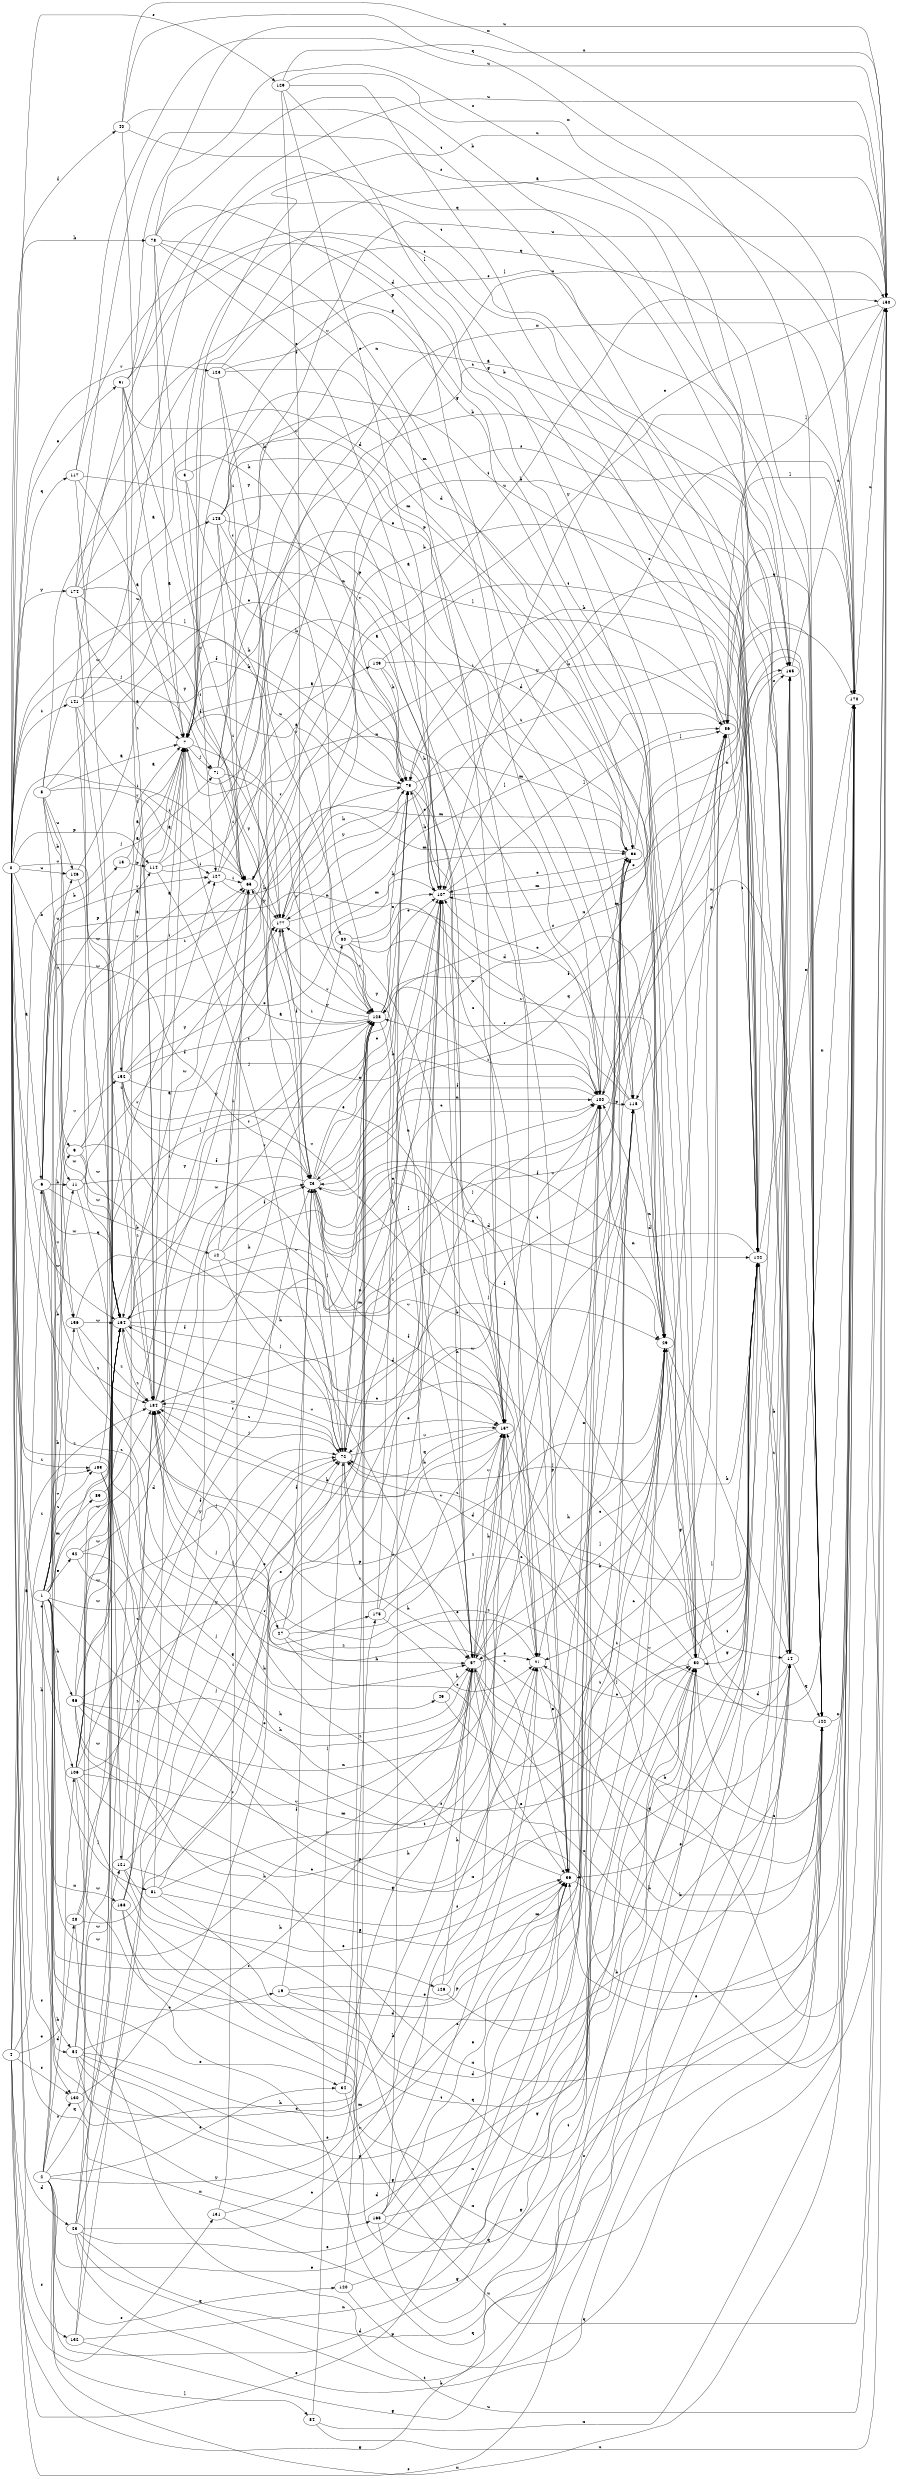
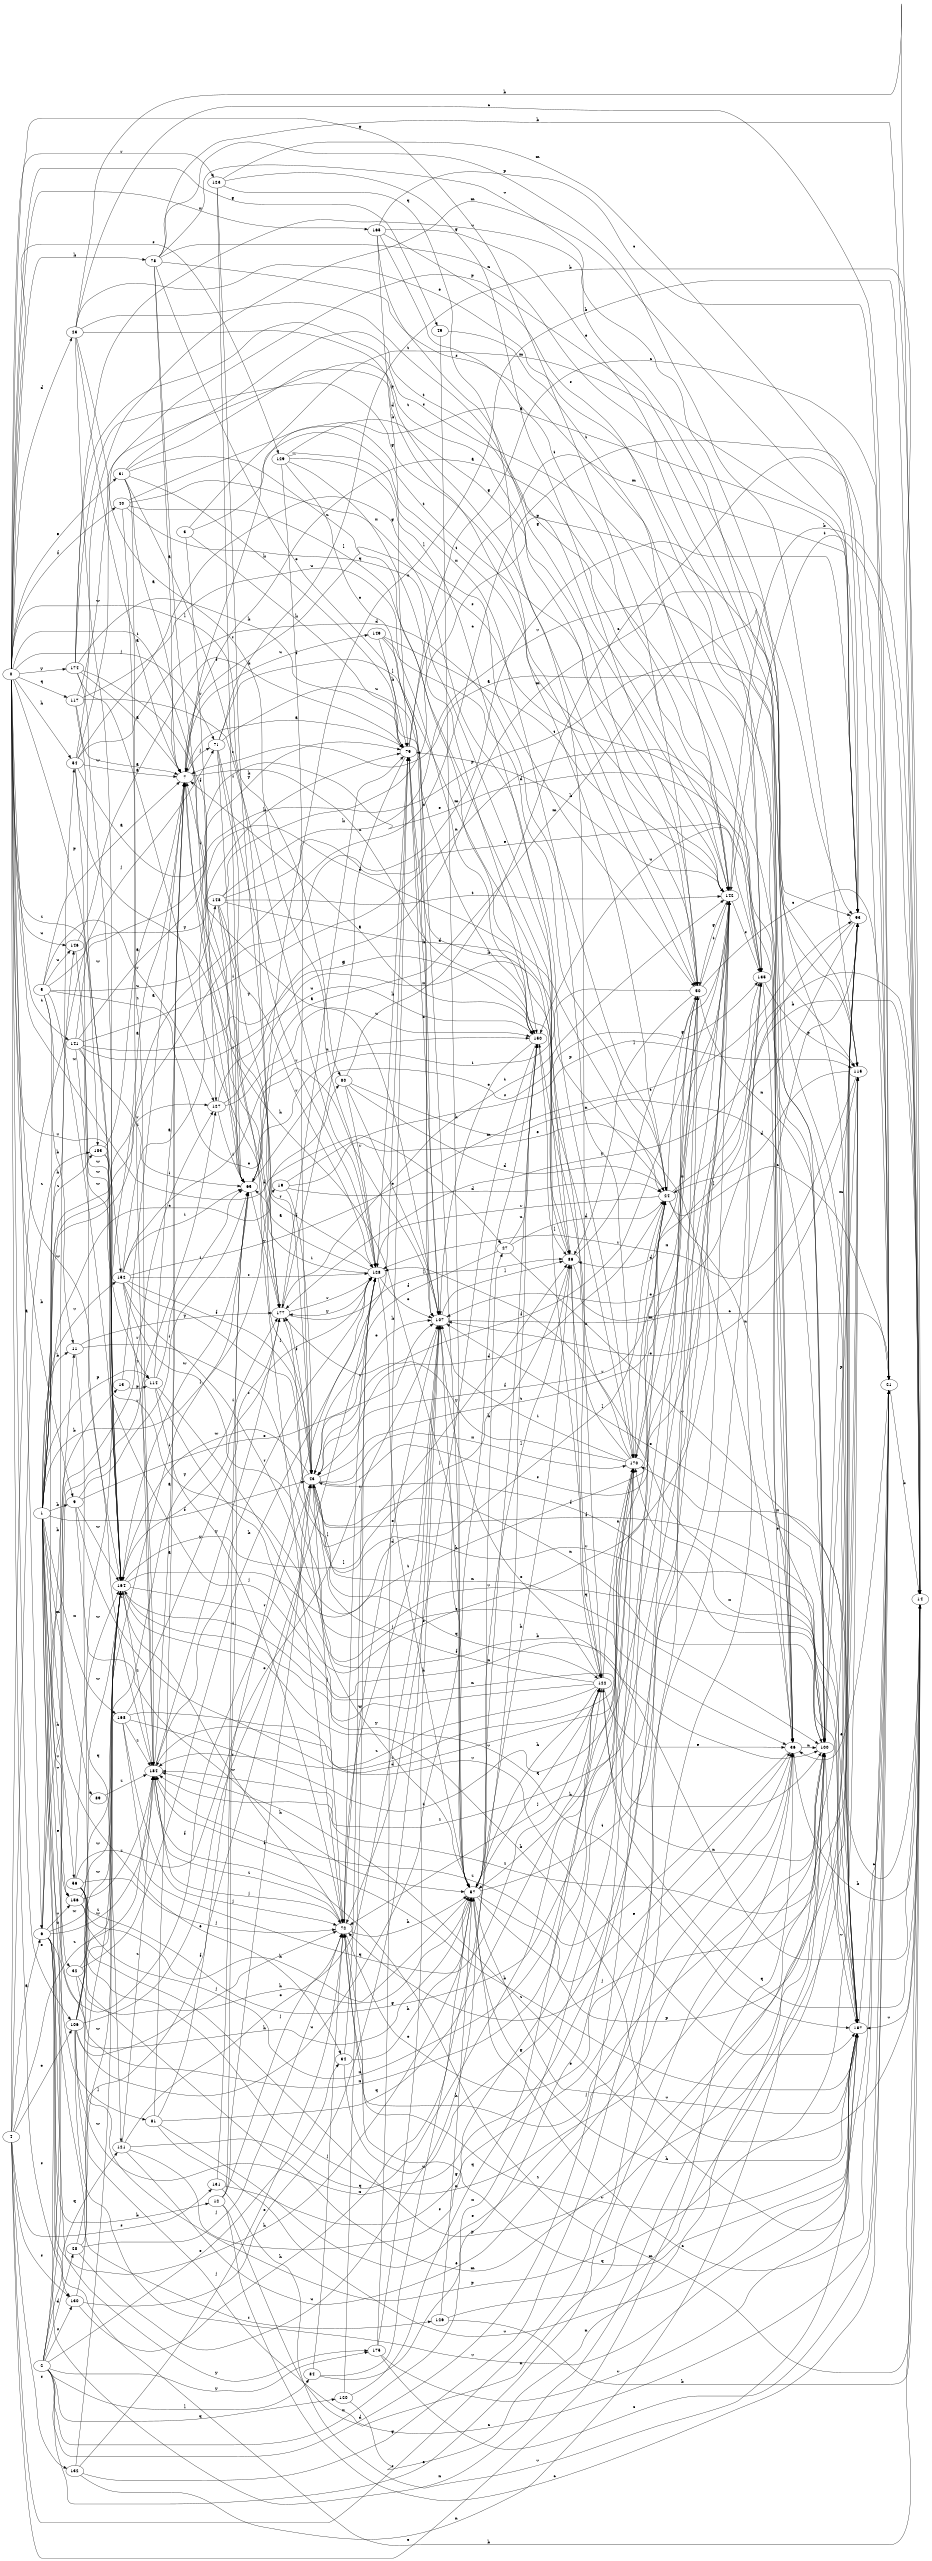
edge "170" -> "107": label "o" -> "i"
node "29": label "29" -> "24"
edge "27" -> "57": reversed
